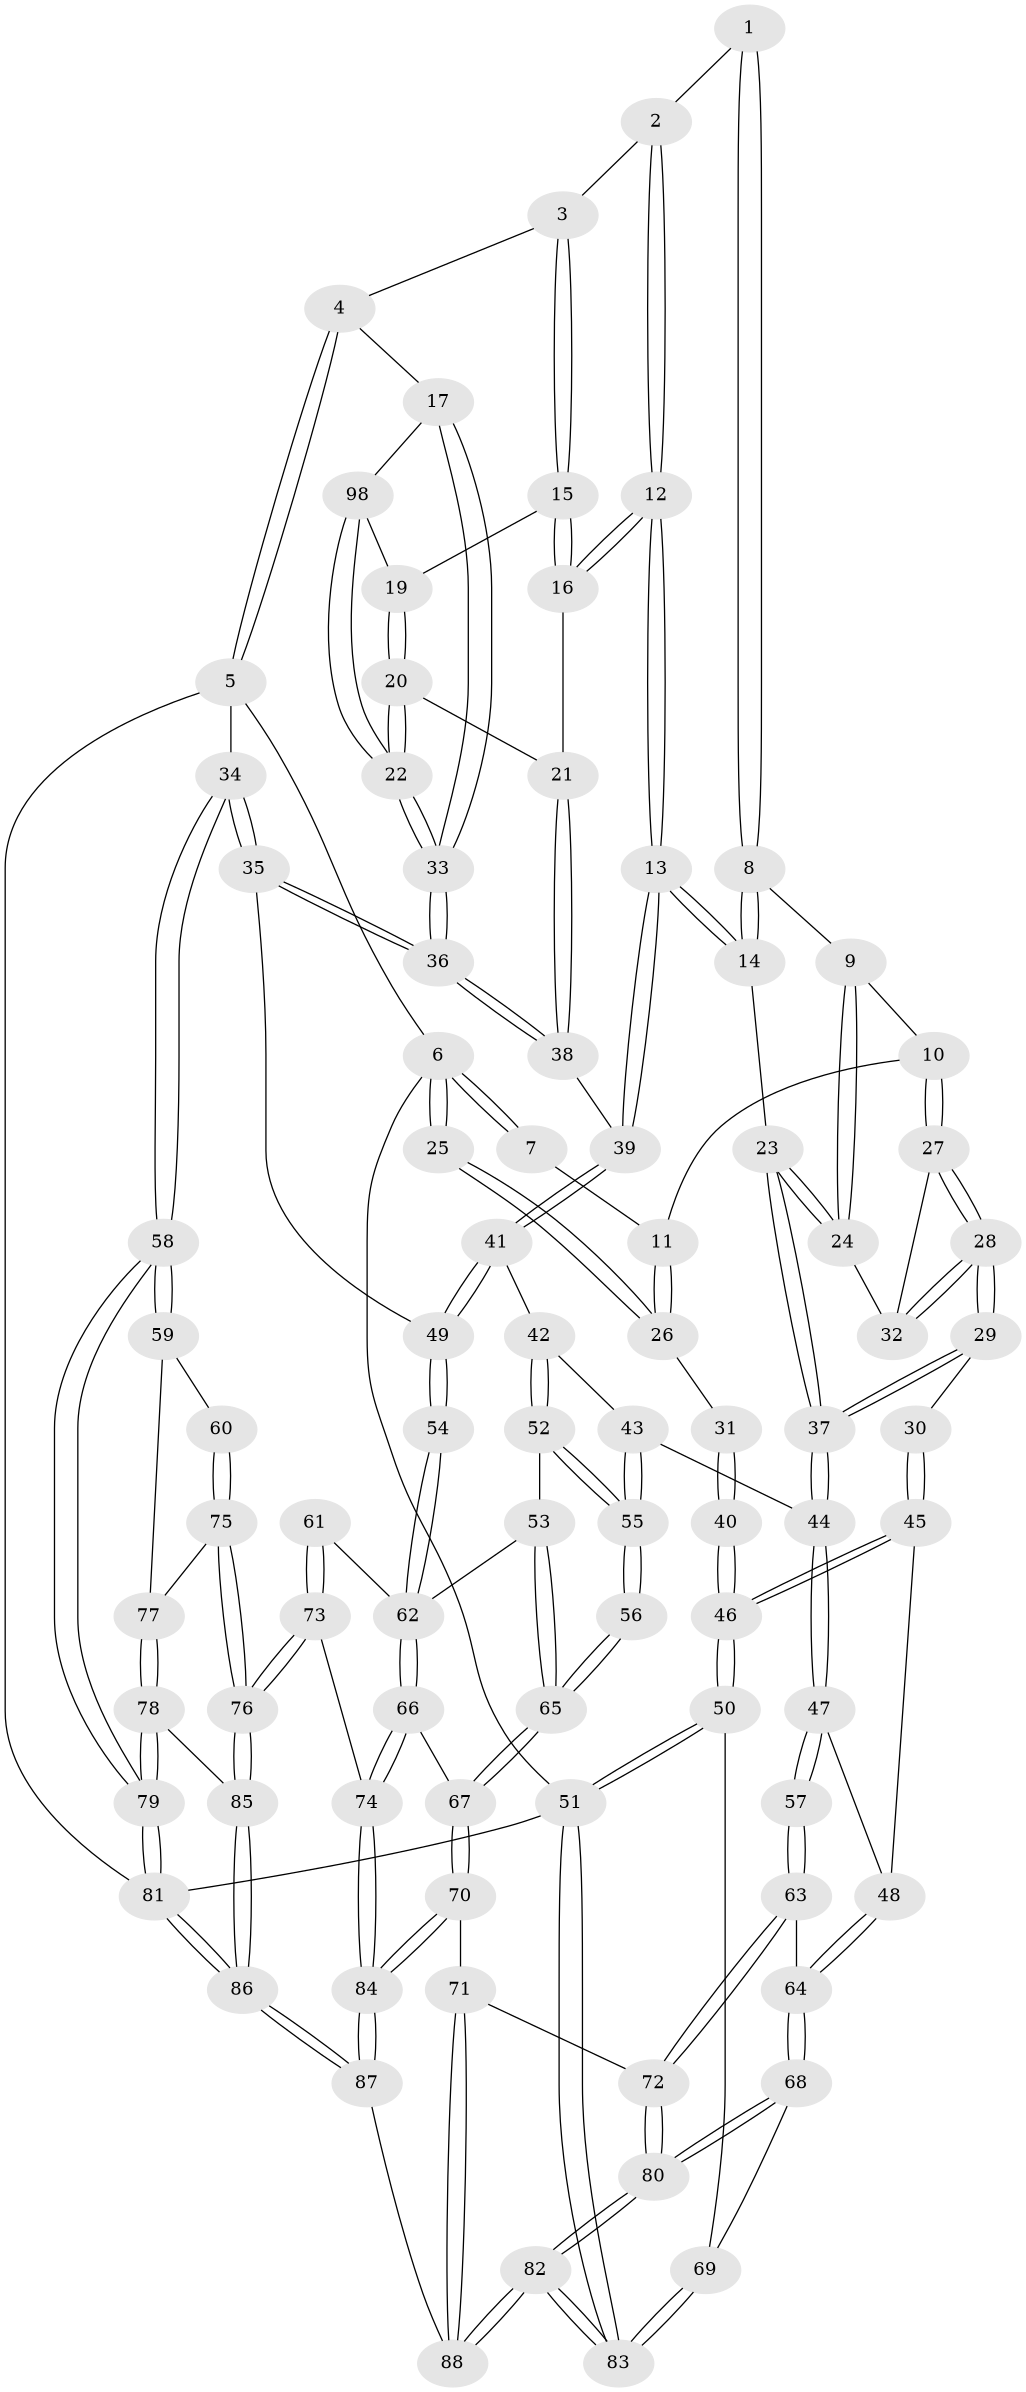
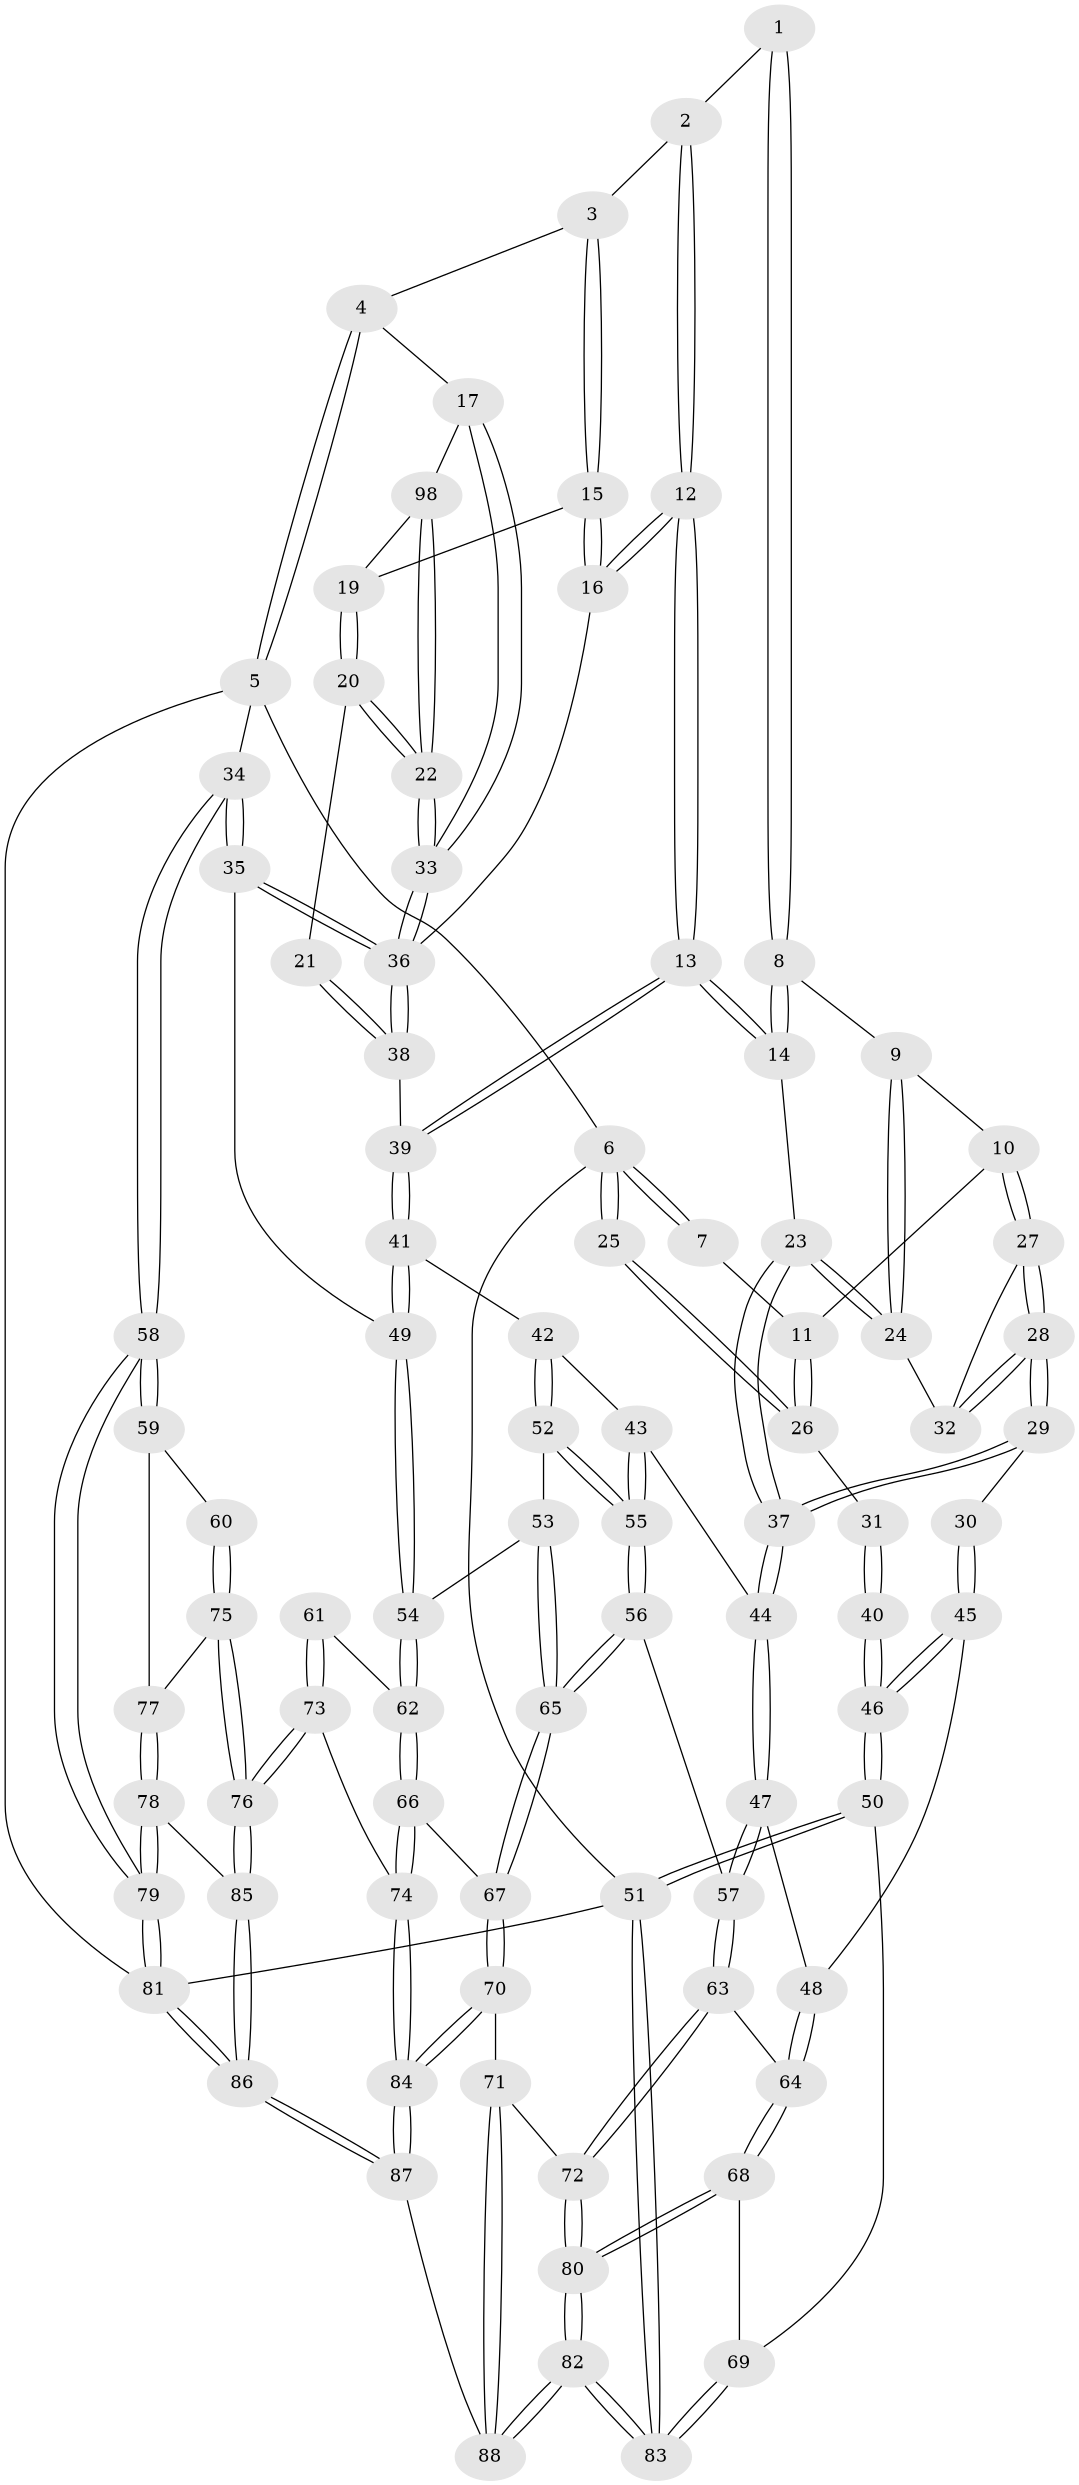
edge "16" -- "21": now "16" -- "36"
edge "53" -- "62": now "53" -- "54"
edge "56" -- "57": added
